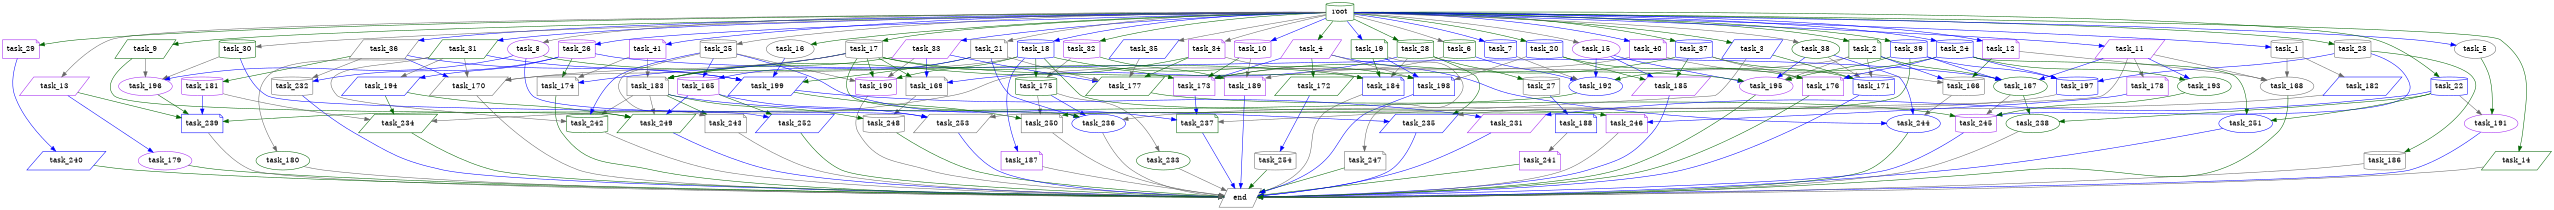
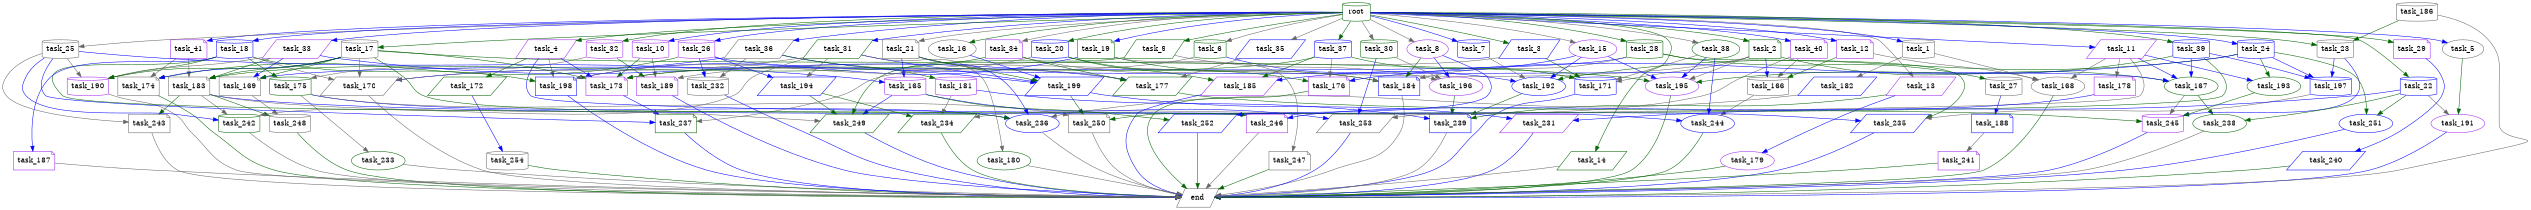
edge "task_23" -> "task_186": reversed
